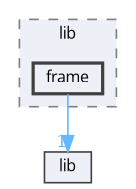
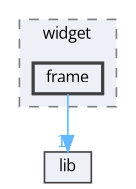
cluster "lib": label "lib" -> "widget"
